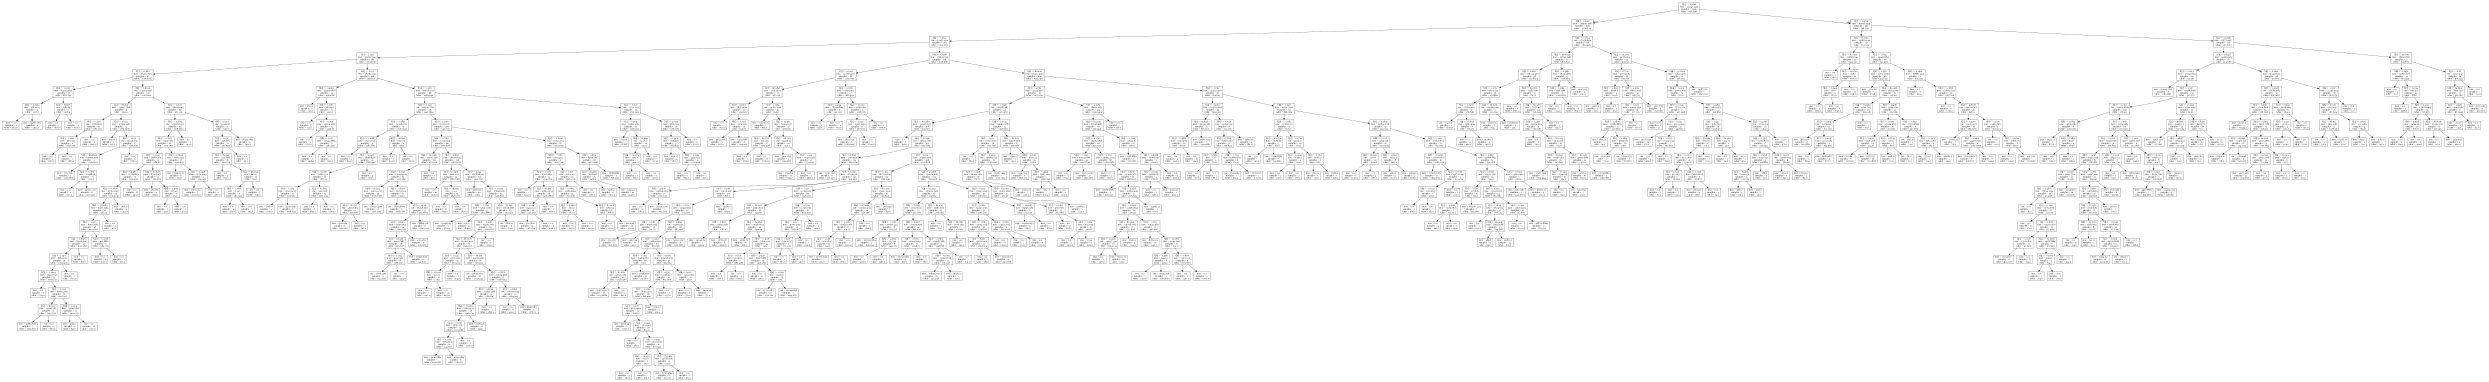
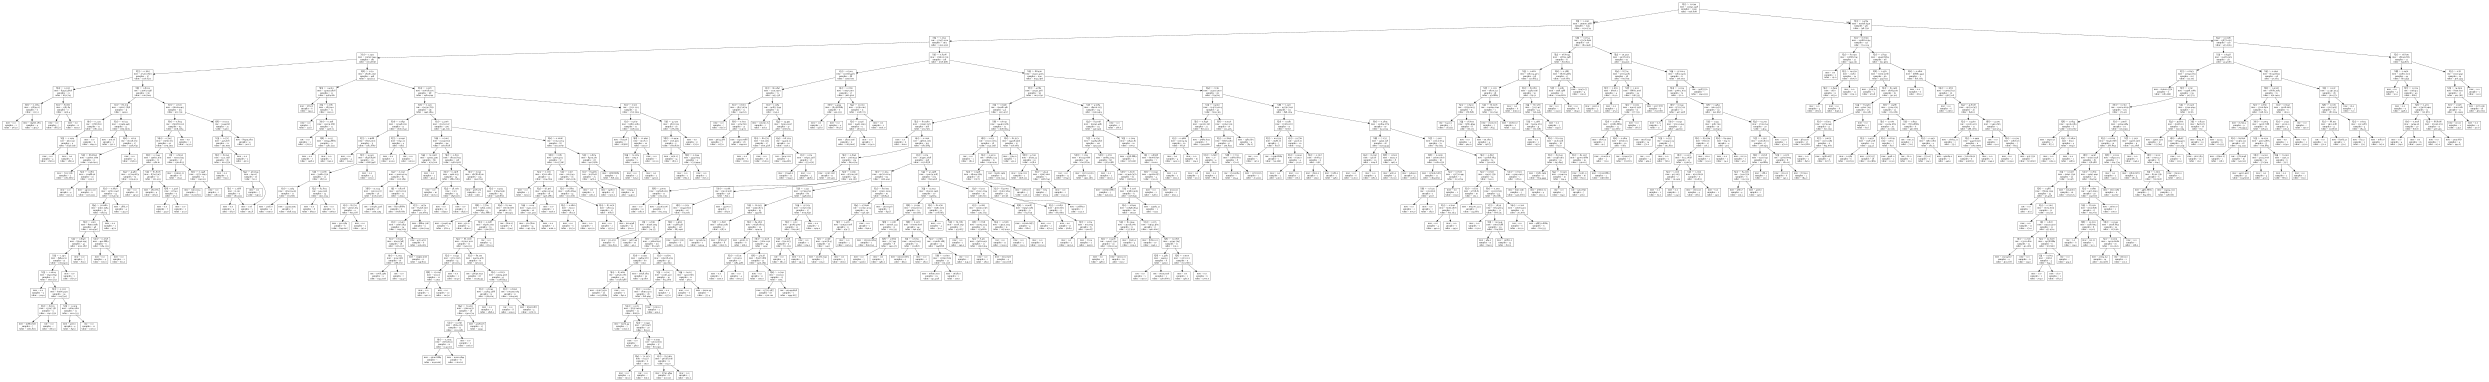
edge "X[4] <= 46.9044 mse = 640.25 samples = 16 value = 611.5" -> "X[7] <= 1.2588 mse = 15.1111 samples = 9 value = 589.3333": now "X[4] <= 46.9044 mse = 640.25 samples = 16 value = 611.5" -> "mse = 0.16 samples = 5 value = 592.8"
